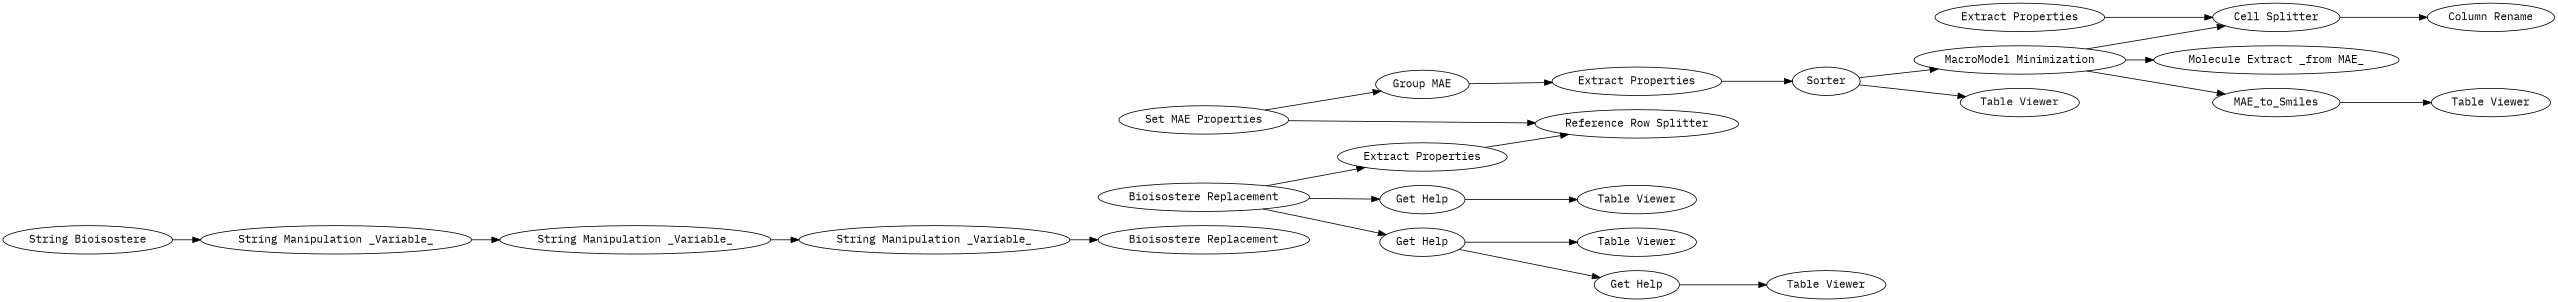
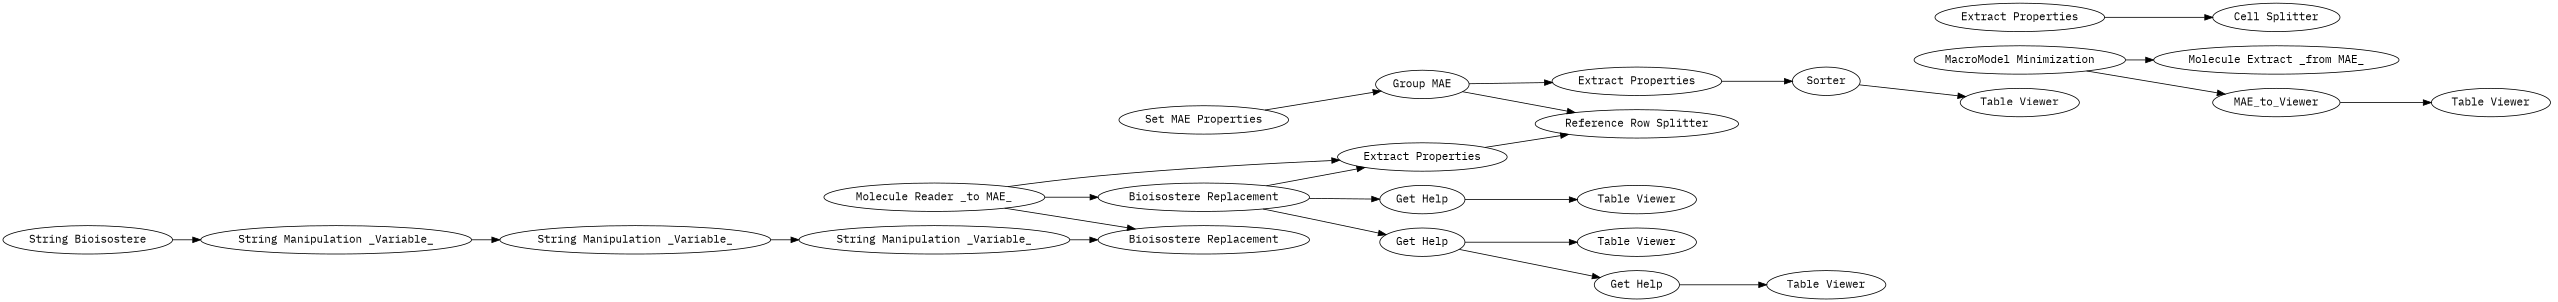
node "Column Rename": removed
edge "MacroModel Minimization" -> "Cell Splitter": removed
edge "Sorter" -> "MacroModel Minimization": removed
node "MAE_to_Smiles": label "MAE_to_Smiles" -> "MAE_to_Viewer"
edge "Set MAE Properties" -> "Reference Row Splitter": now "Group MAE" -> "Reference Row Splitter"
node "Molecule Reader _to MAE_": added
